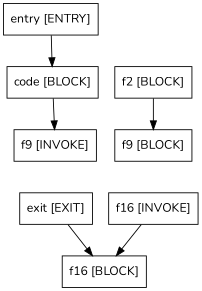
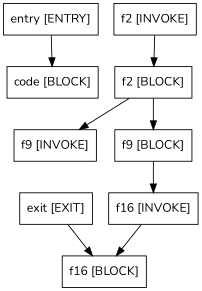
node "f2 [INVOKE]": added
edge "code [BLOCK]" -> "f9 [INVOKE]": now "f2 [BLOCK]" -> "f9 [INVOKE]"
edge "f9 [BLOCK]" -> "f16 [INVOKE]": added
